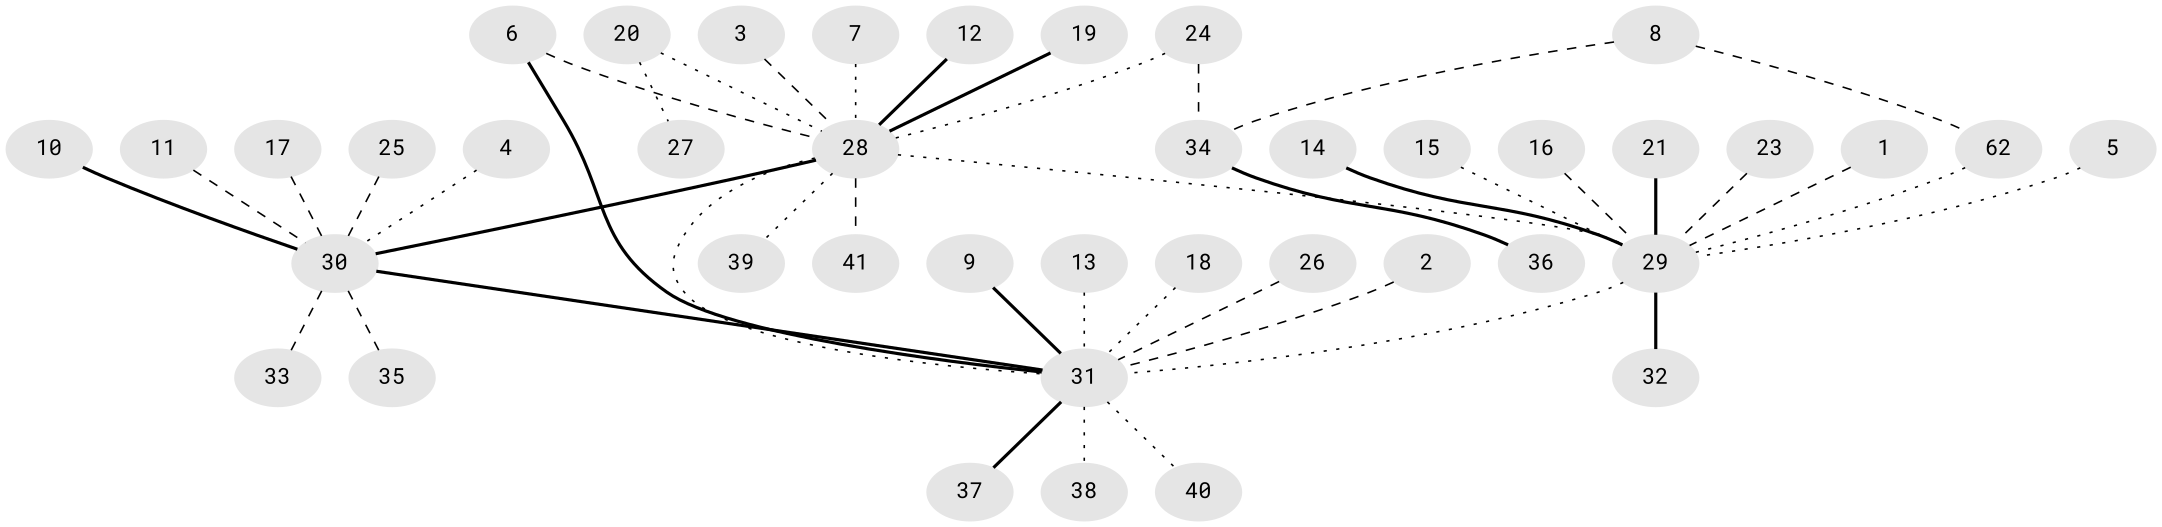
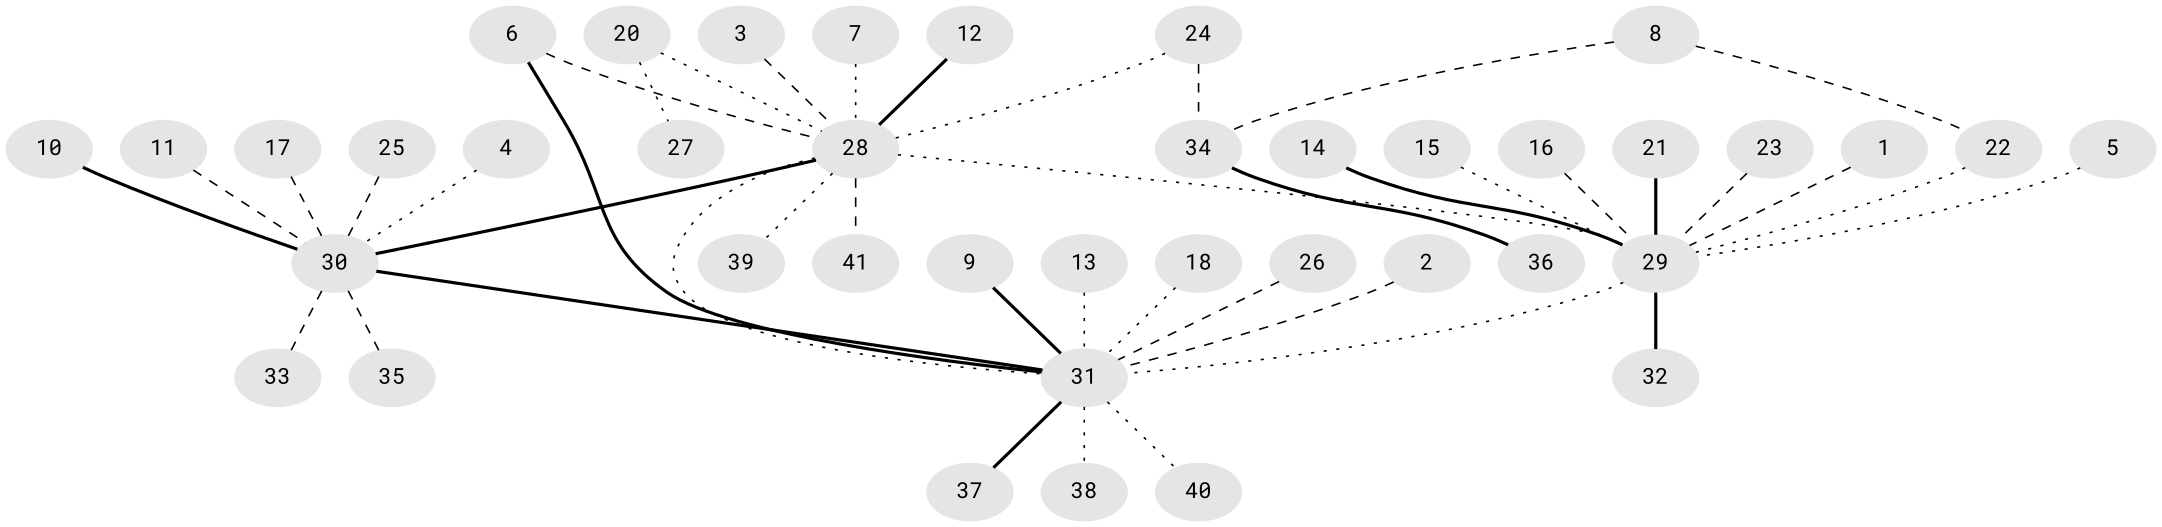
node "19": removed
node "62": label "62" -> "22"
